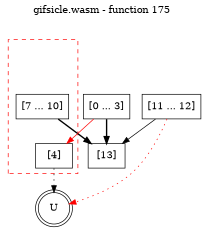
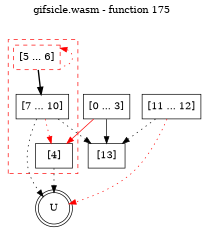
node "[5 ... 6]": added
edge "[7 ... 10]" -> "[4]": added
edge "[0 ... 3]" -> "[13]": style bold -> solid
edge "[7 ... 10]" -> "[13]": style bold -> dotted
edge "[11 ... 12]" -> "[13]": style solid -> dotted
edge "[7 ... 10]" -> "U": added
